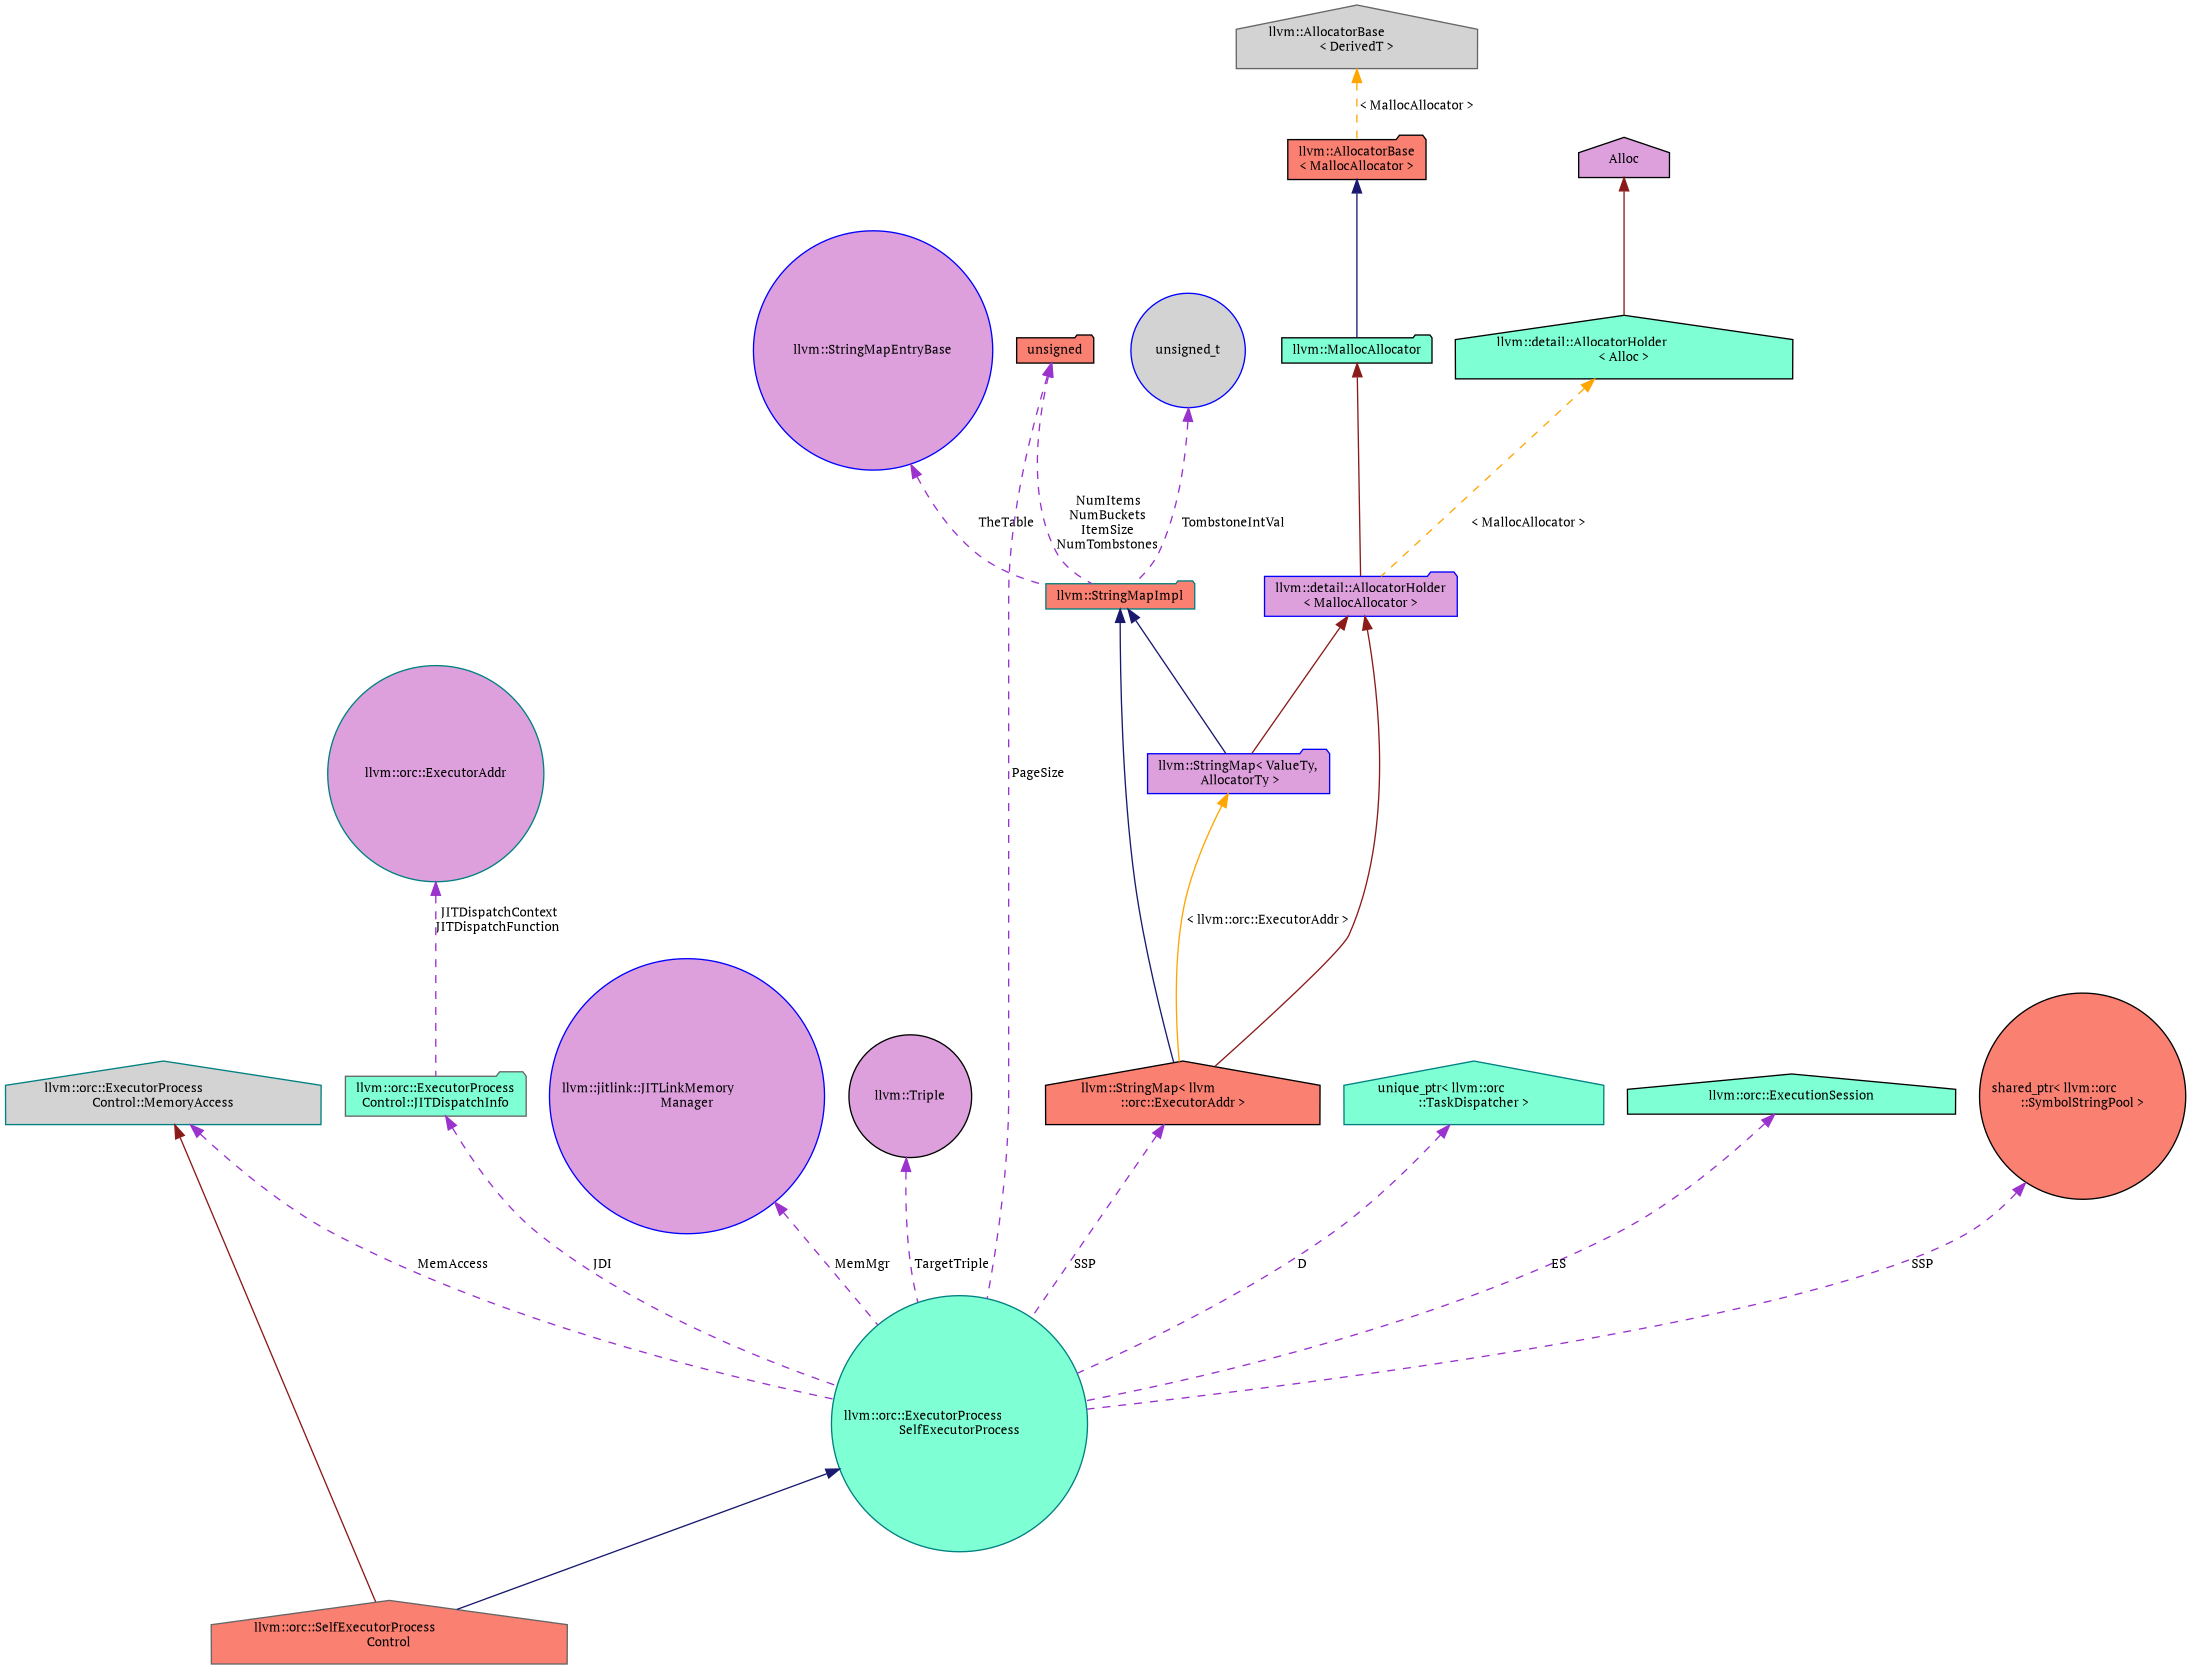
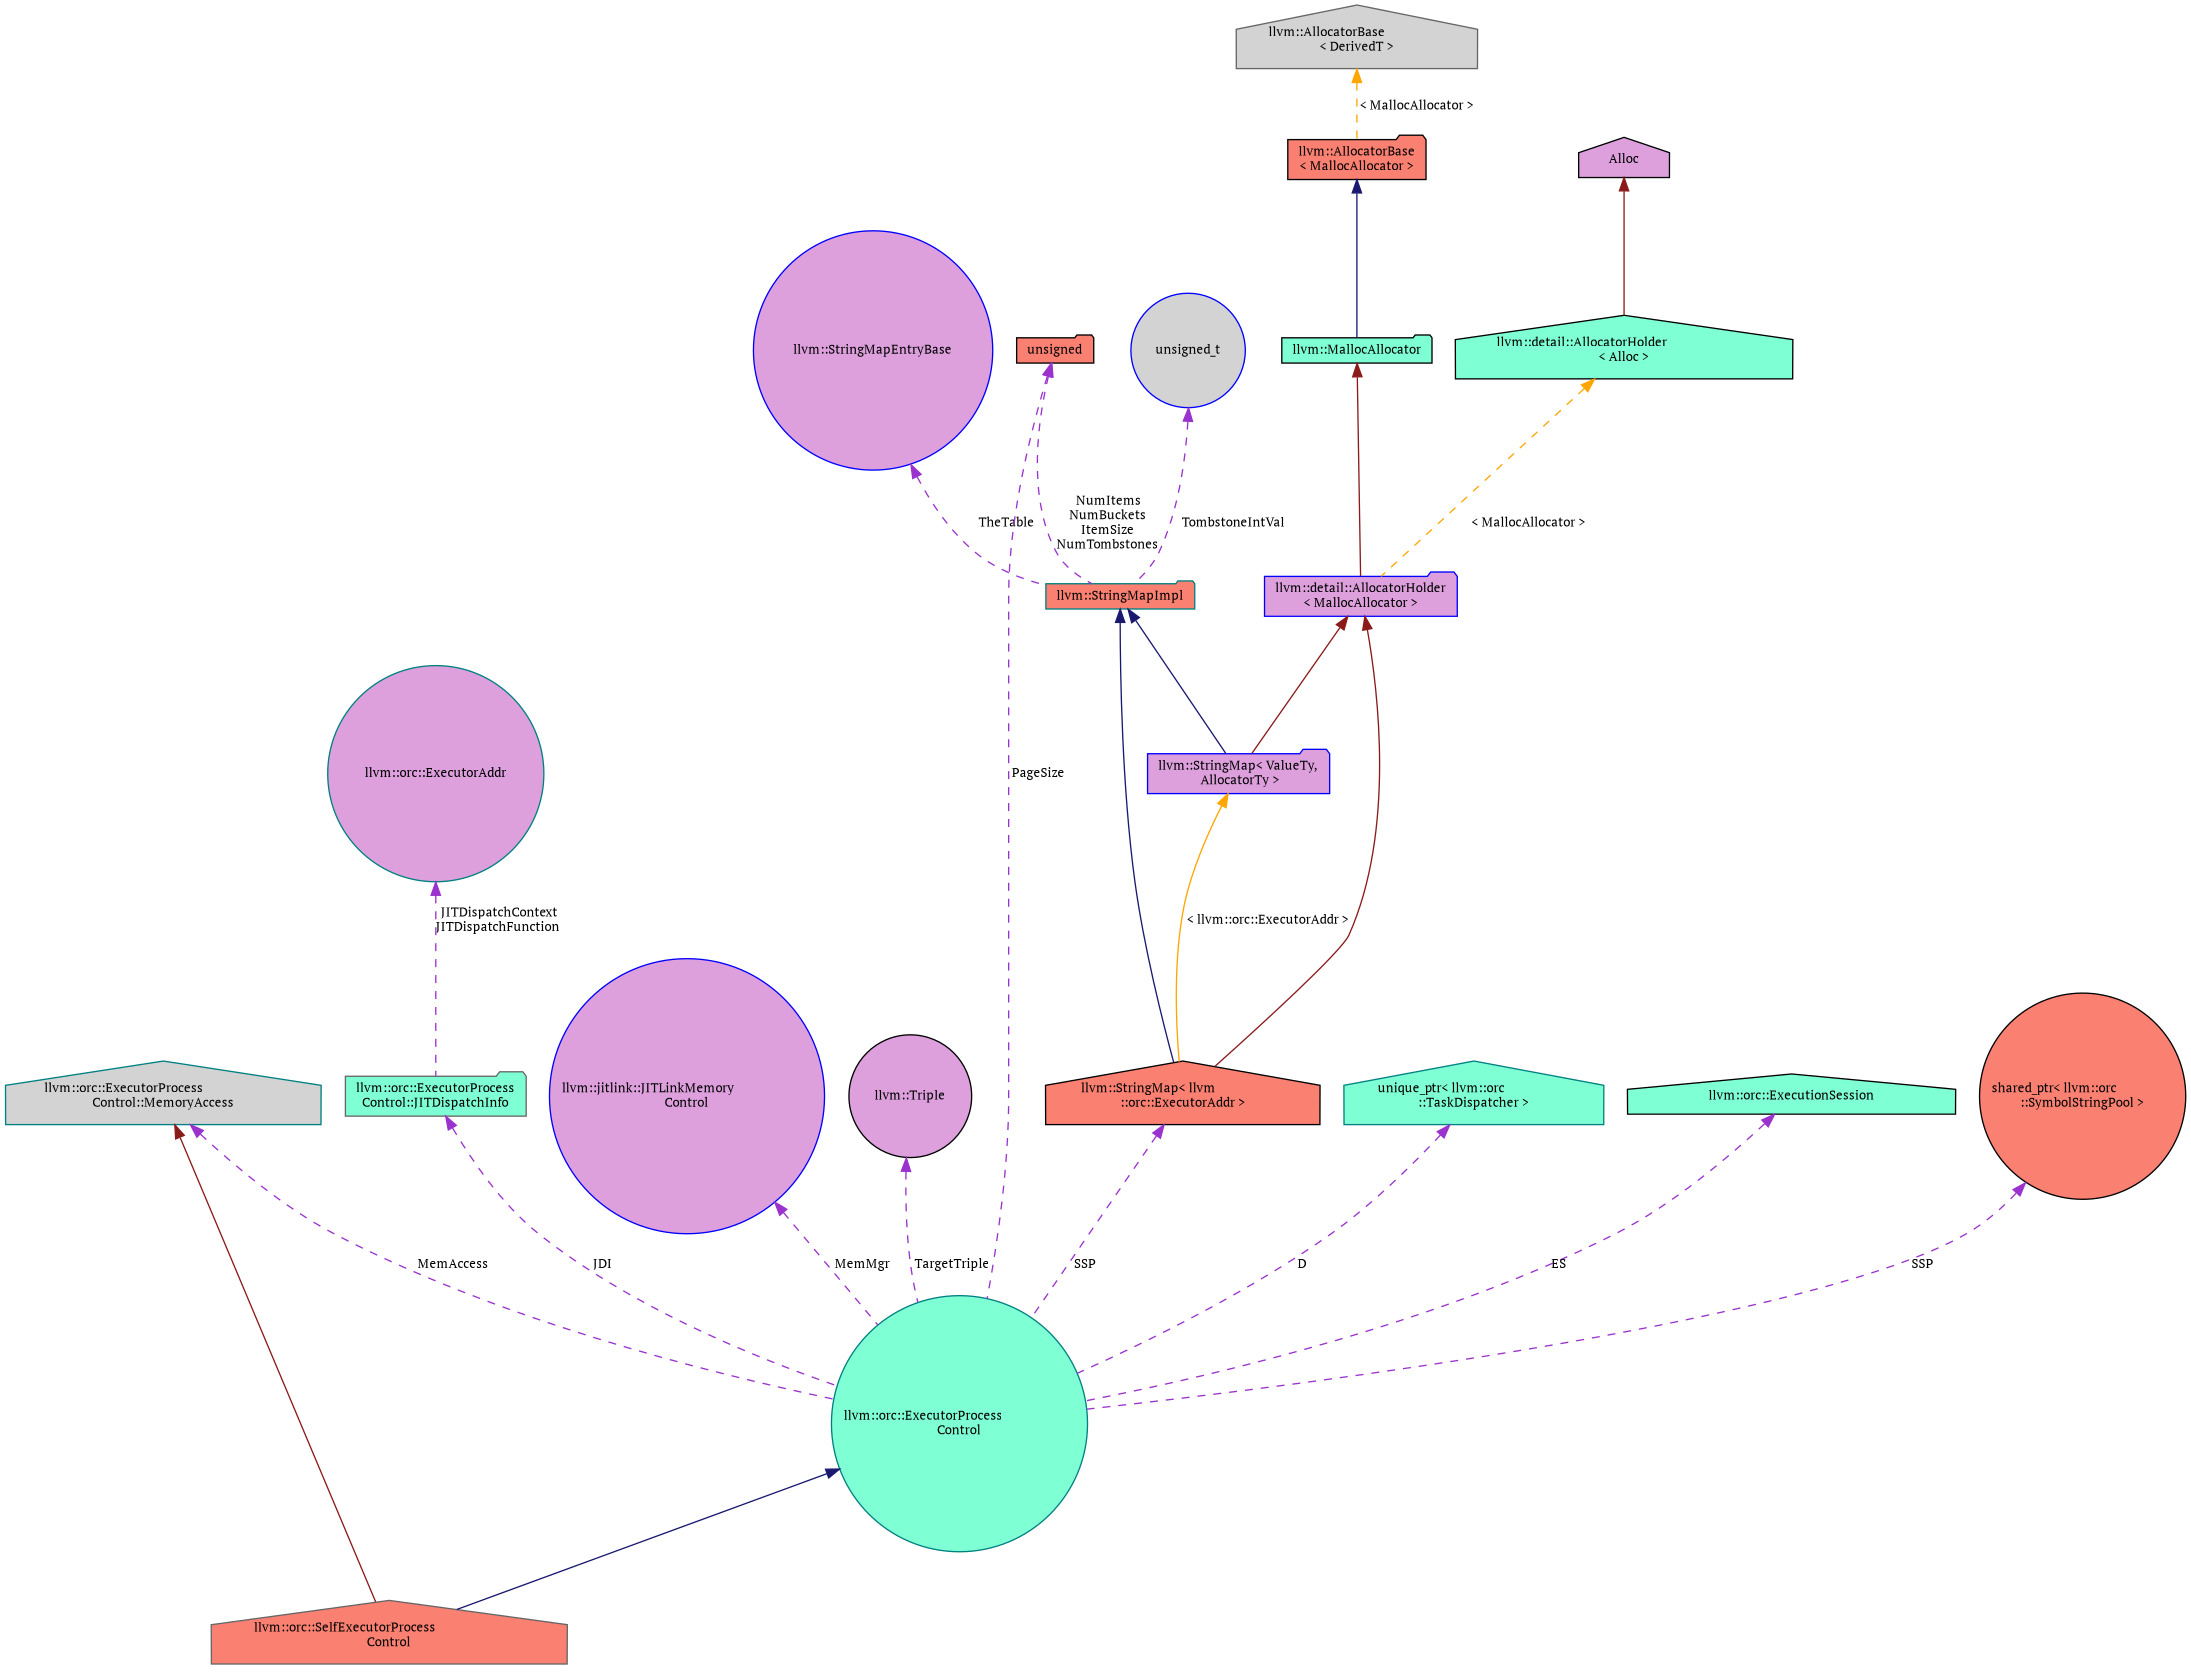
node "llvm::jitlink::JITLinkMemory Manager": label "llvm::jitlink::JITLinkMemory Manager" -> "llvm::jitlink::JITLinkMemory Control"
node "llvm::orc::ExecutorProcess SelfExecutorProcess": label "llvm::orc::ExecutorProcess SelfExecutorProcess" -> "llvm::orc::ExecutorProcess Control"
